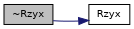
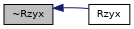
edge "~Rzyx" -> "Rzyx": reversed
